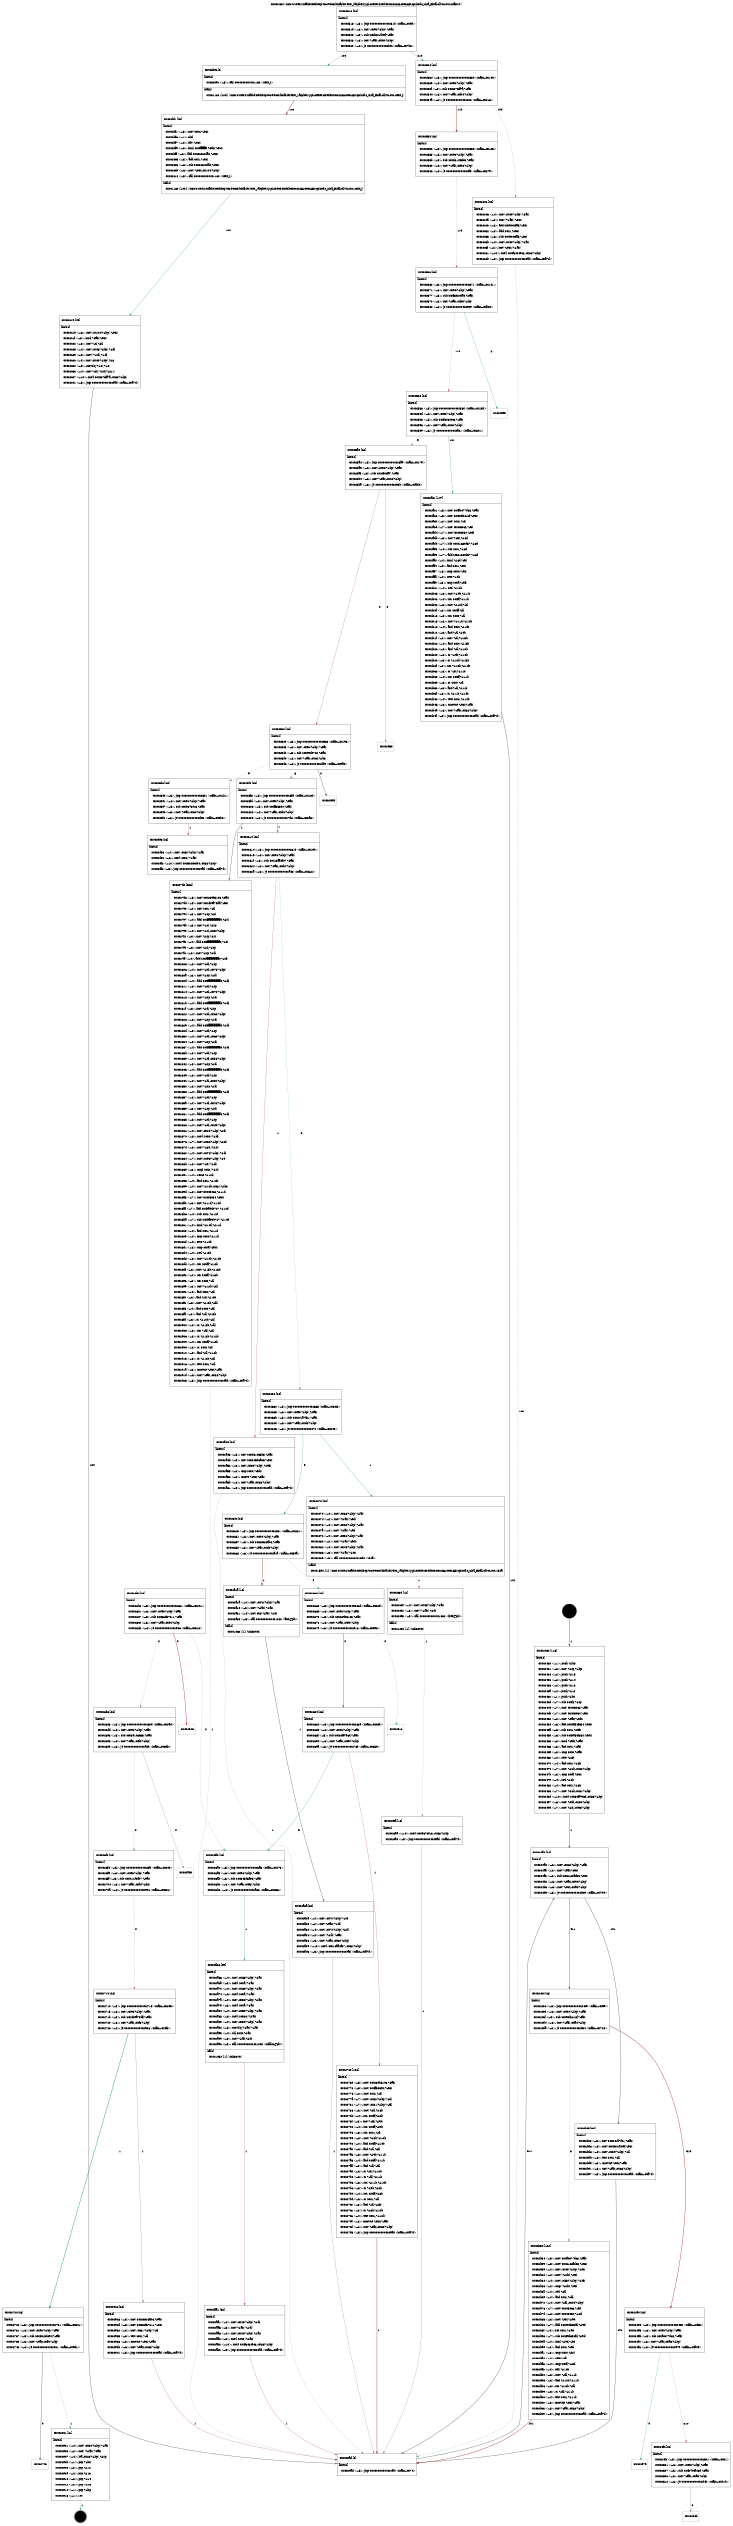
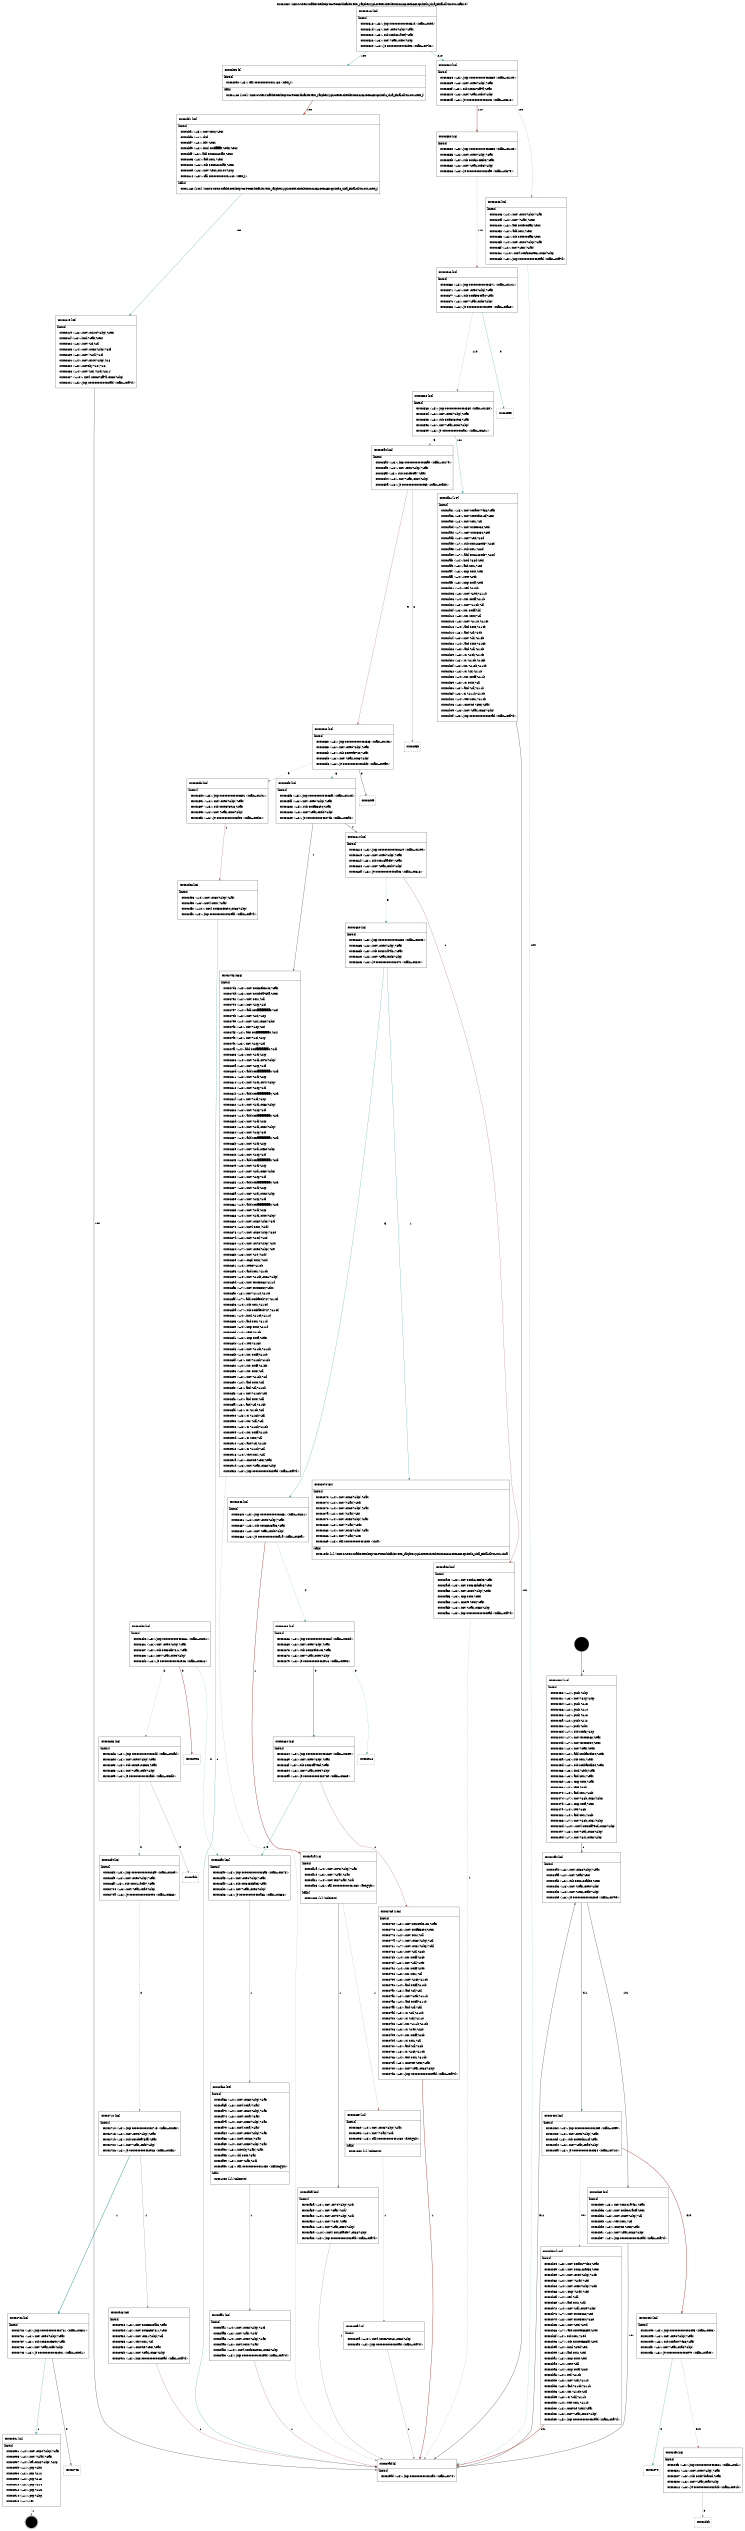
edge "0x402c70 [30]" -> "0x402c8e [12]": now "0x402a1a [16]" -> "0x402c8e [12]"
edge "0x402de8 [25]" -> "0x402ead [5]": added, label "1"
edge "0x4024c4 [28]" -> "0x402b54 [122]": label " 3" -> " 101"
edge "0x40272c [28]" -> "0x402e01 [21]": style dashed -> solid
